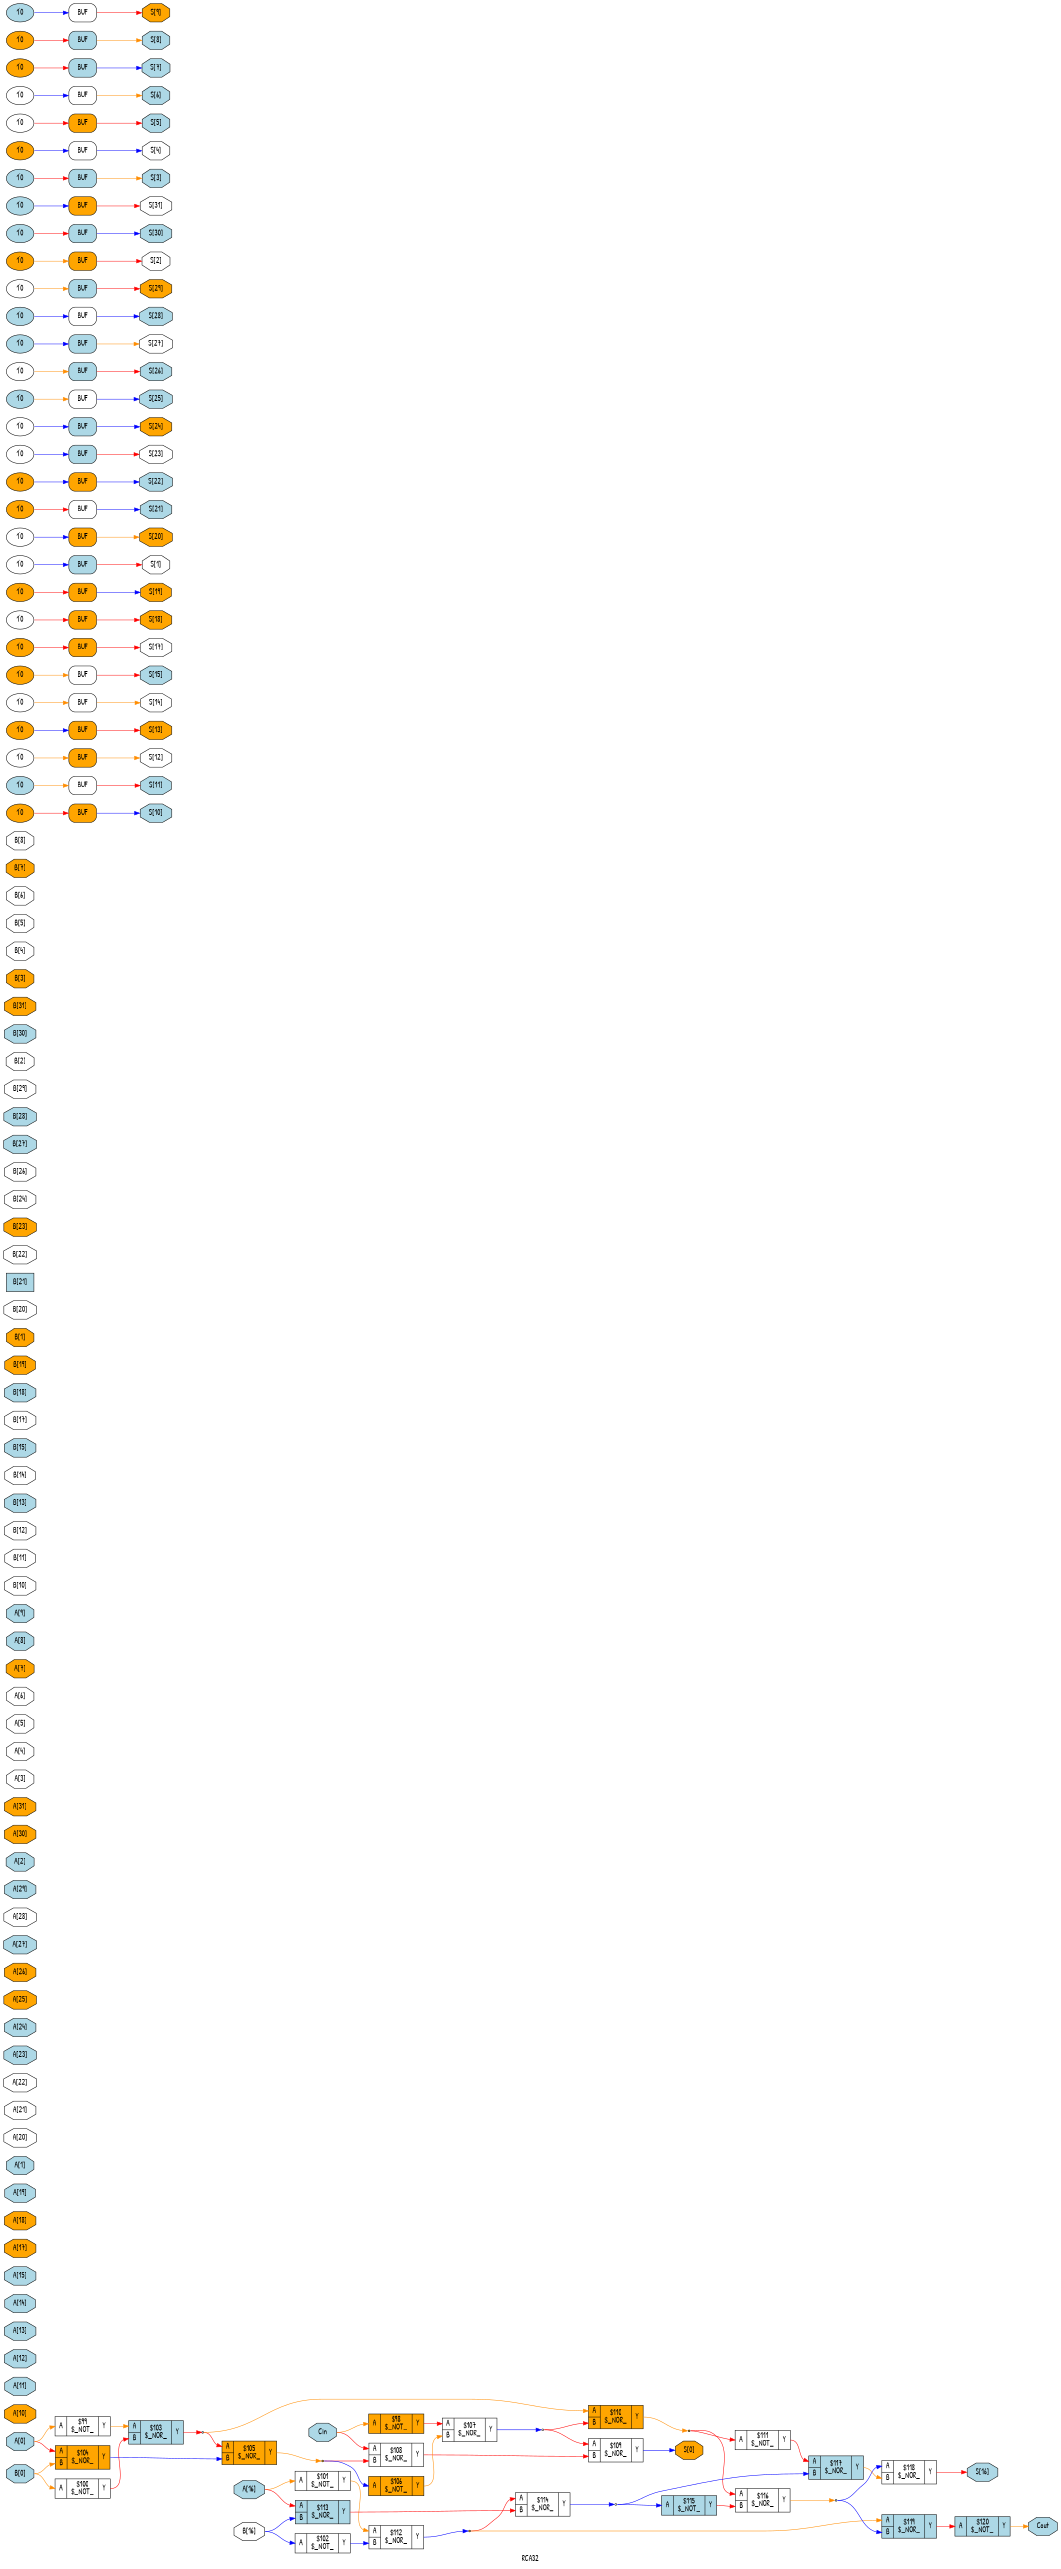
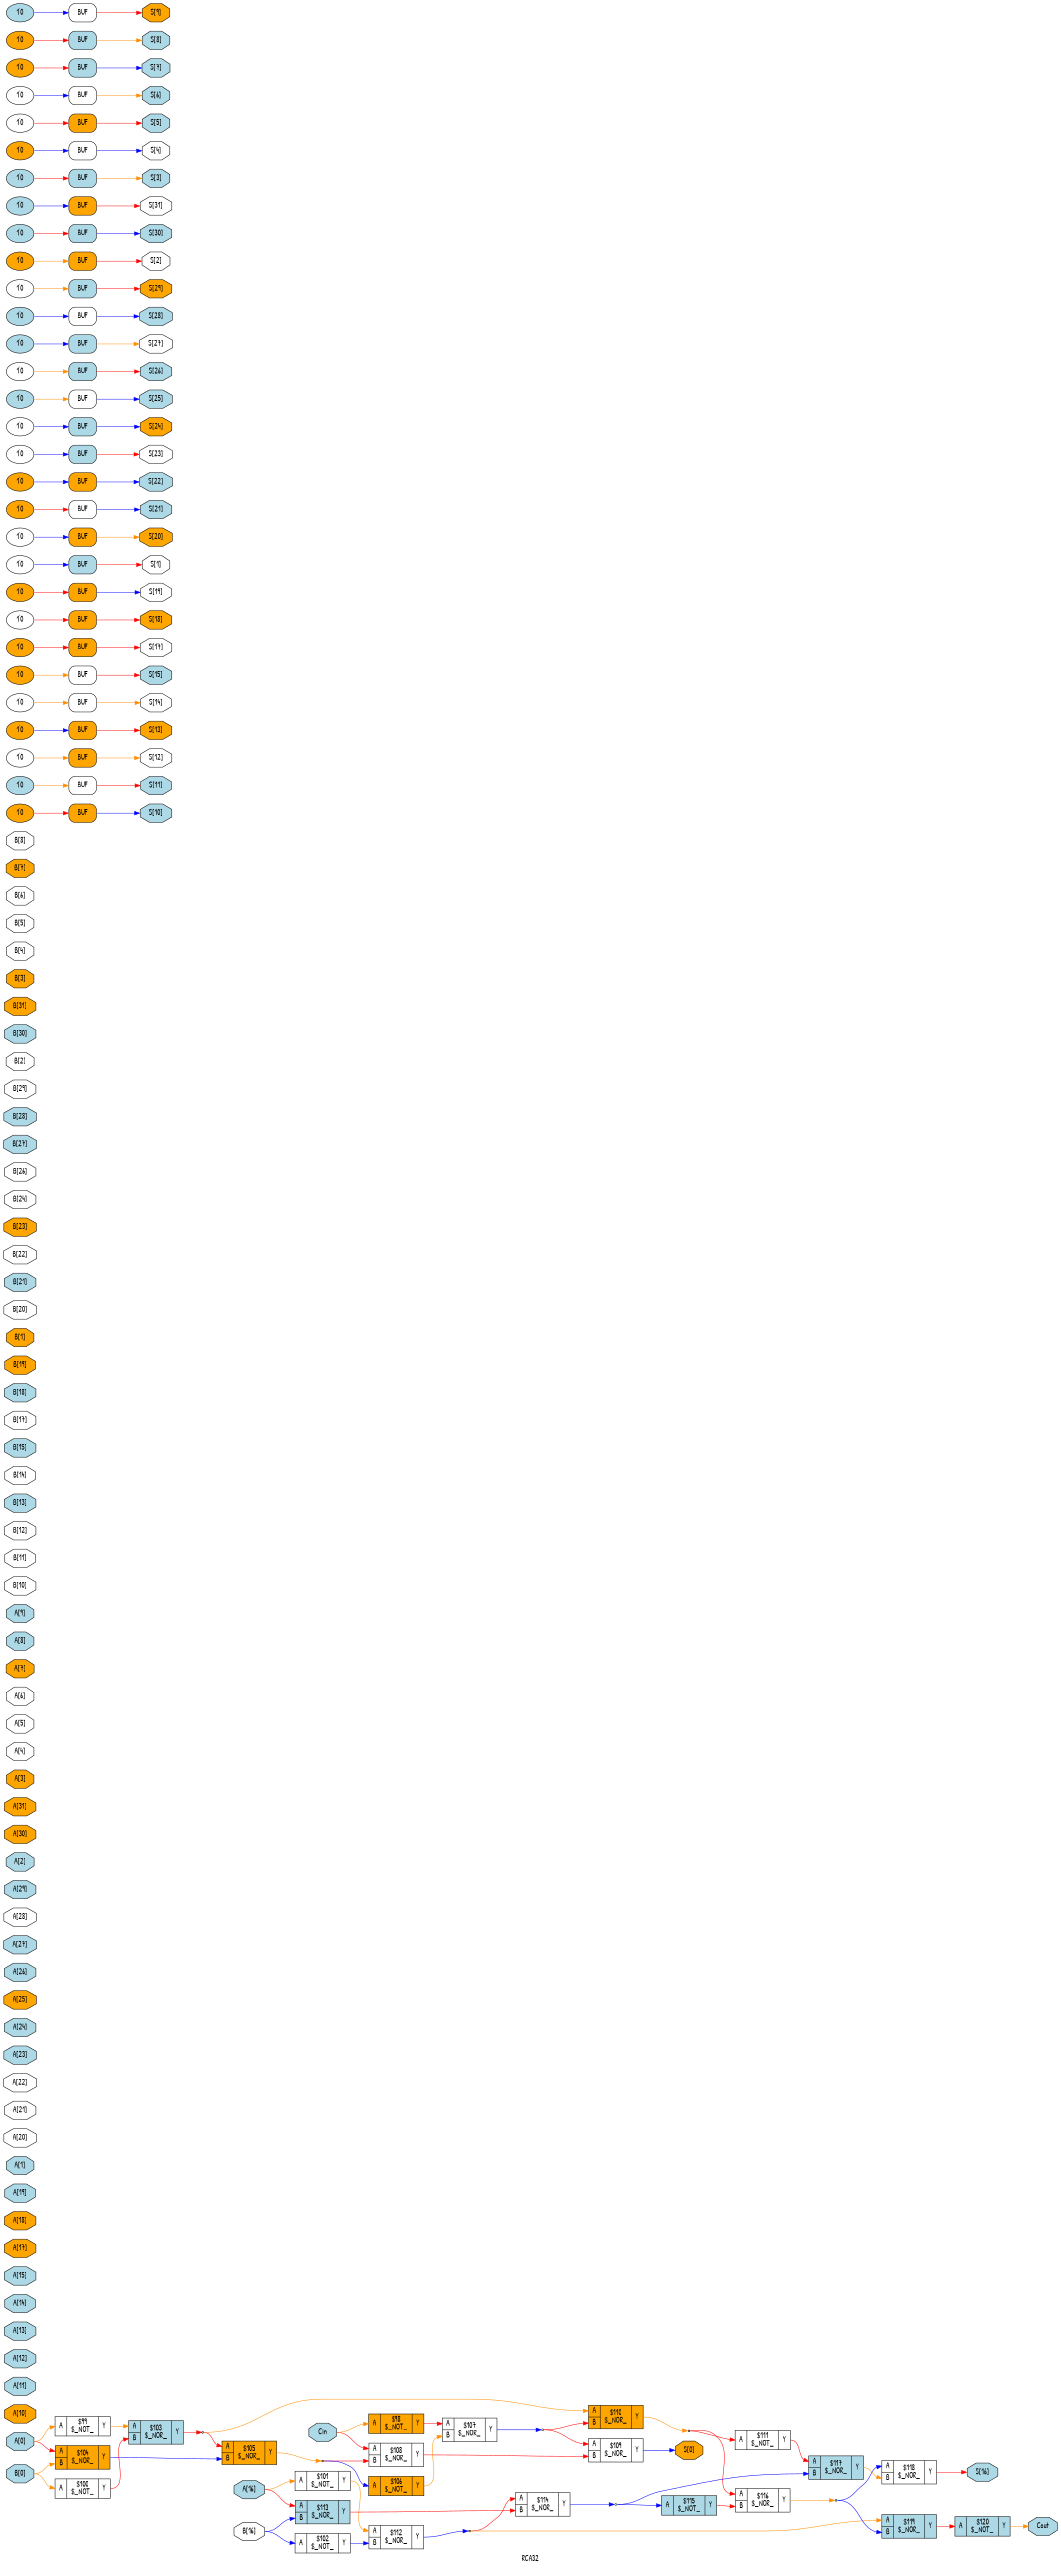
node "S[19]": fillcolor orange -> white
node "B[21]": shape box -> octagon
node "A[3]": fillcolor white -> orange
node "A[26]": fillcolor orange -> lightblue
